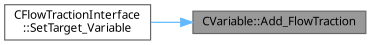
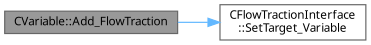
edge "CFlowTractionInterface ::SetTarget_Variable" -> "CVariable::Add_FlowTraction": reversed
